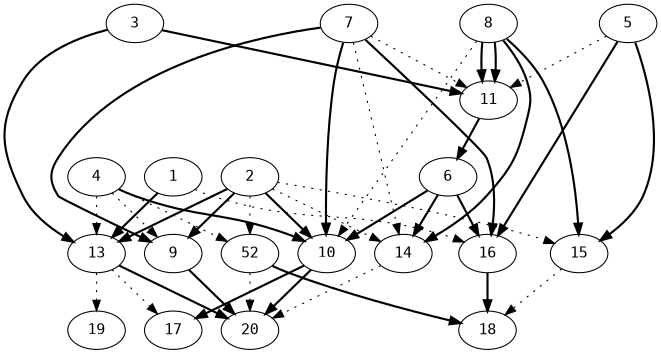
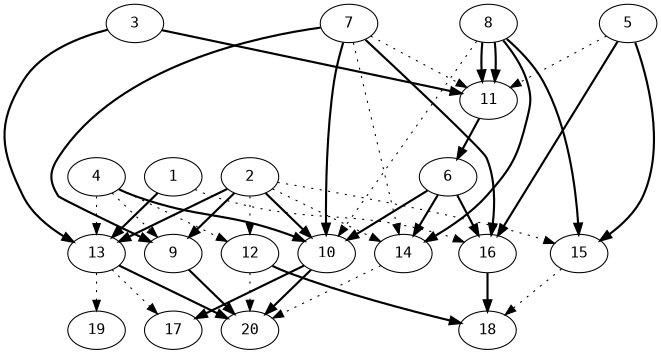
node "52": label "52" -> "12"
